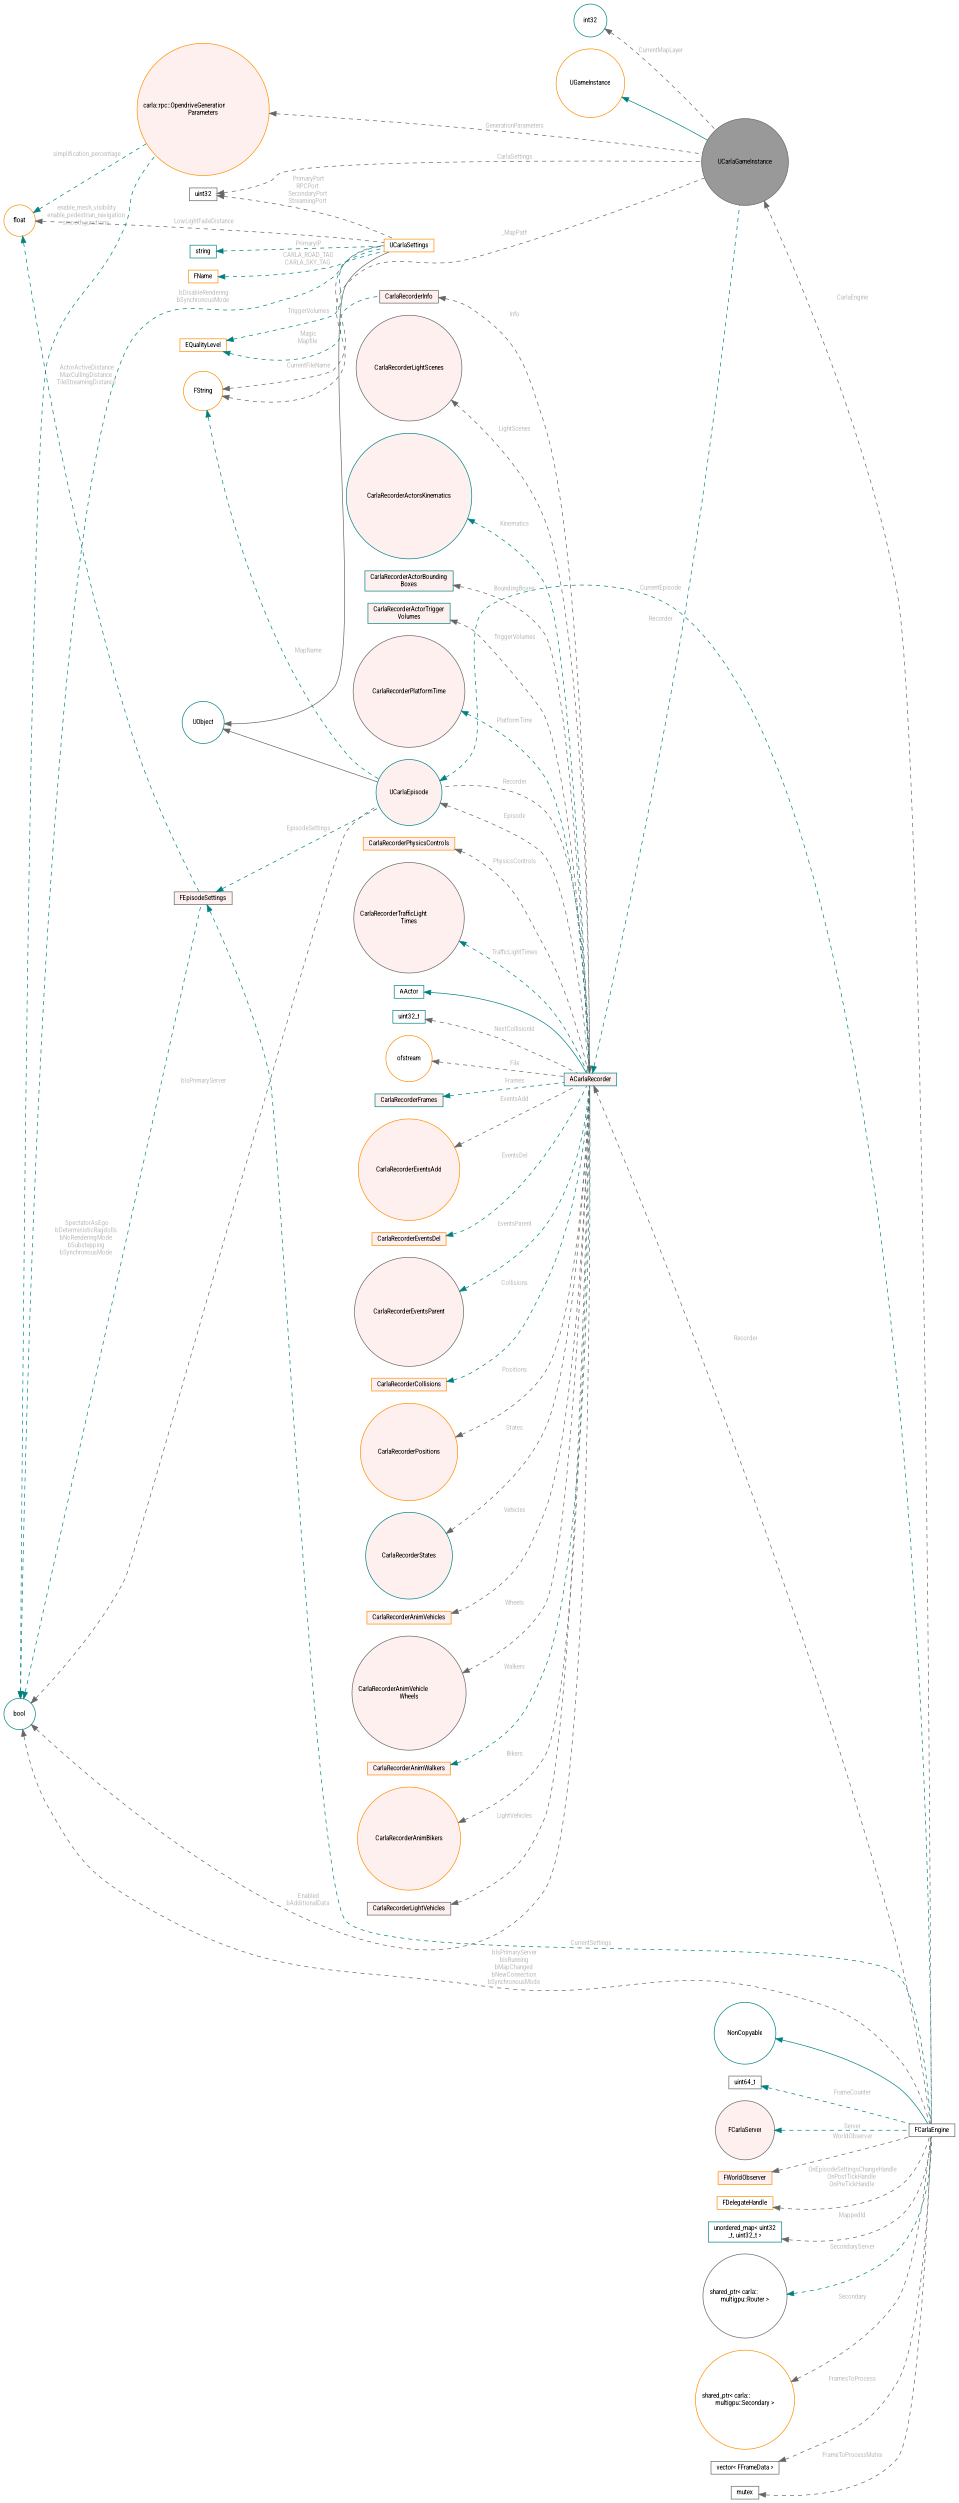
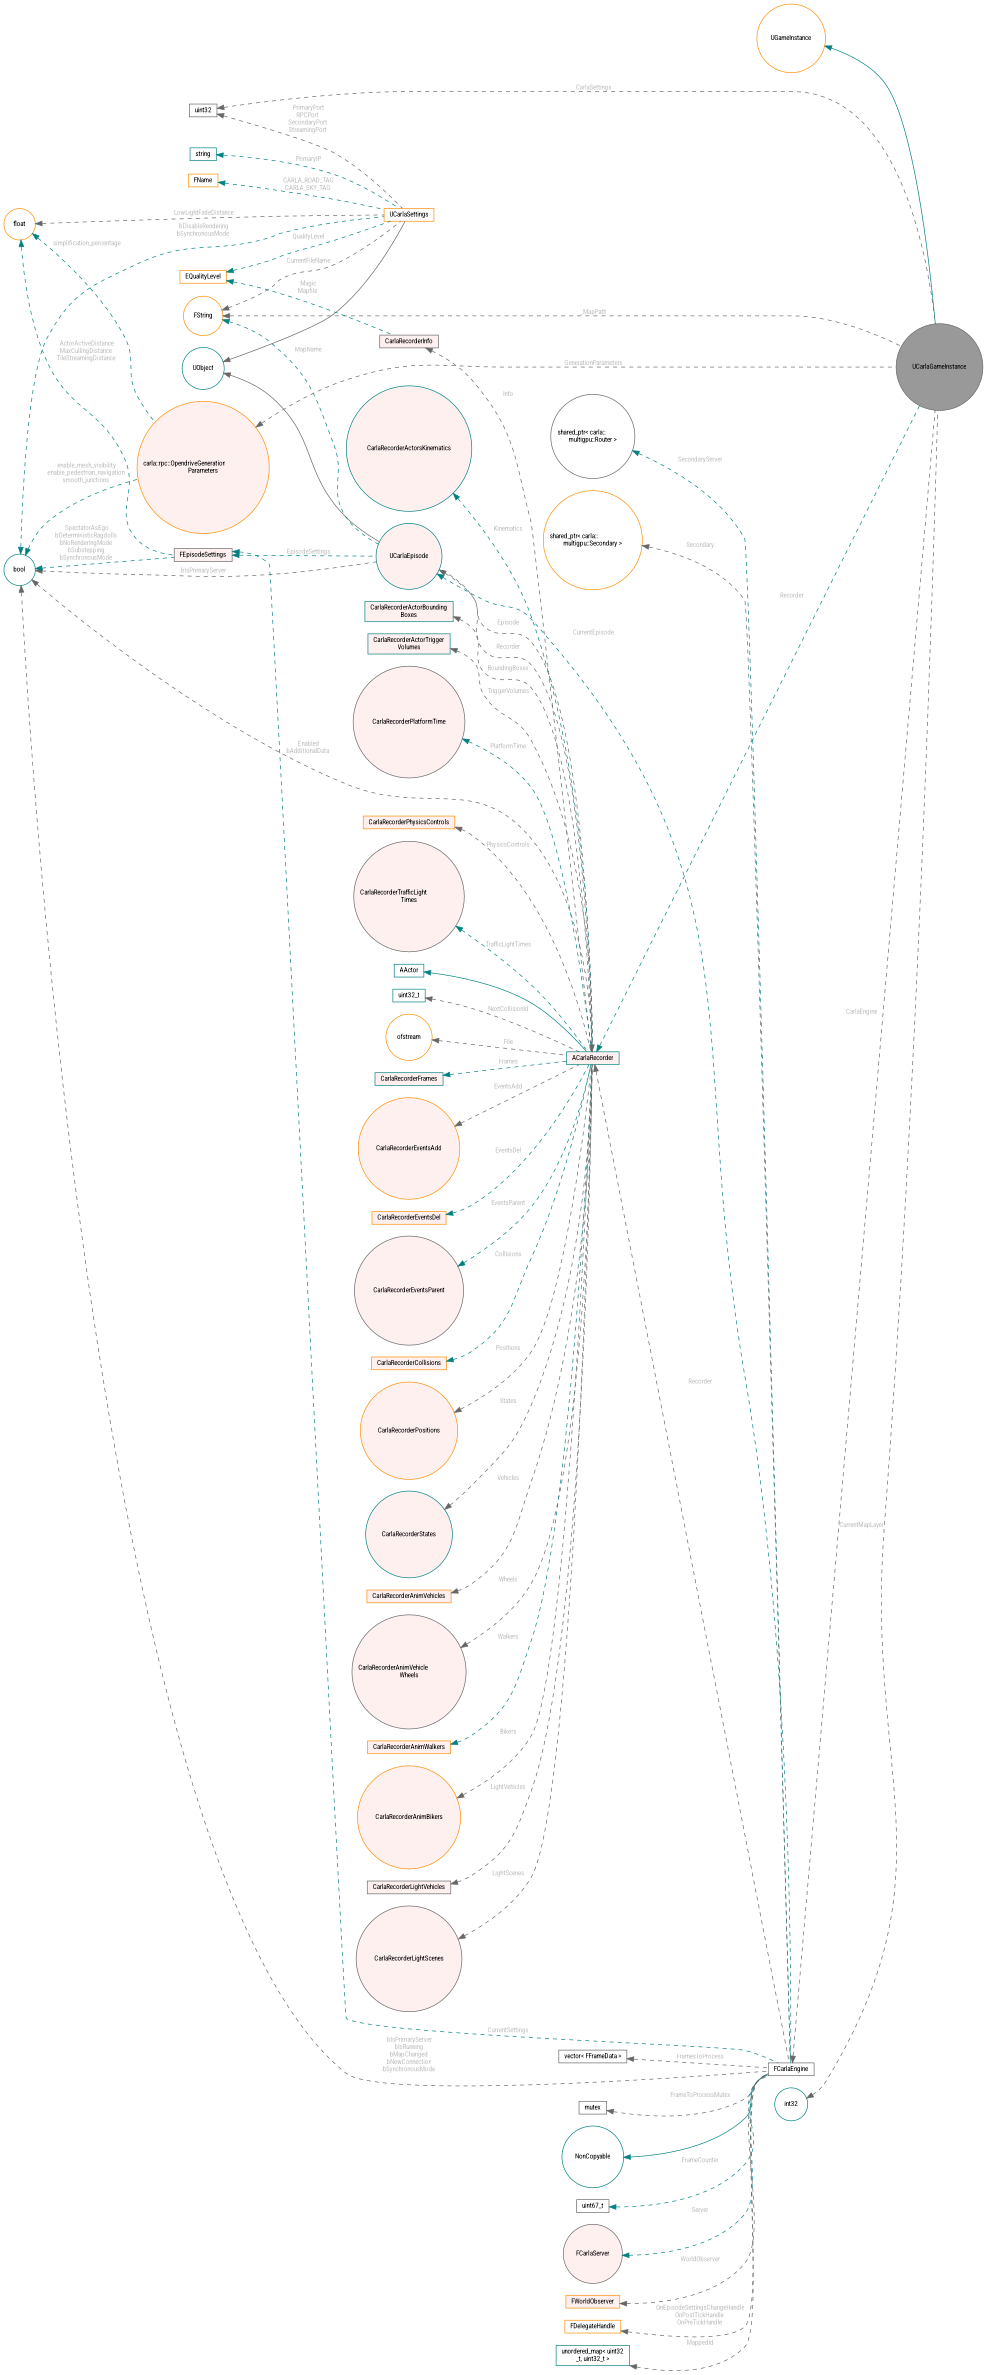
edge "UCarlaSettings" -> "EQualityLevel": label " TriggerVolumes" -> " QualityLevel"
edge "FCarlaEngine" -> "UCarlaGameInstance": reversed
node "uint64_t": label "uint64_t" -> "uint67_t"
